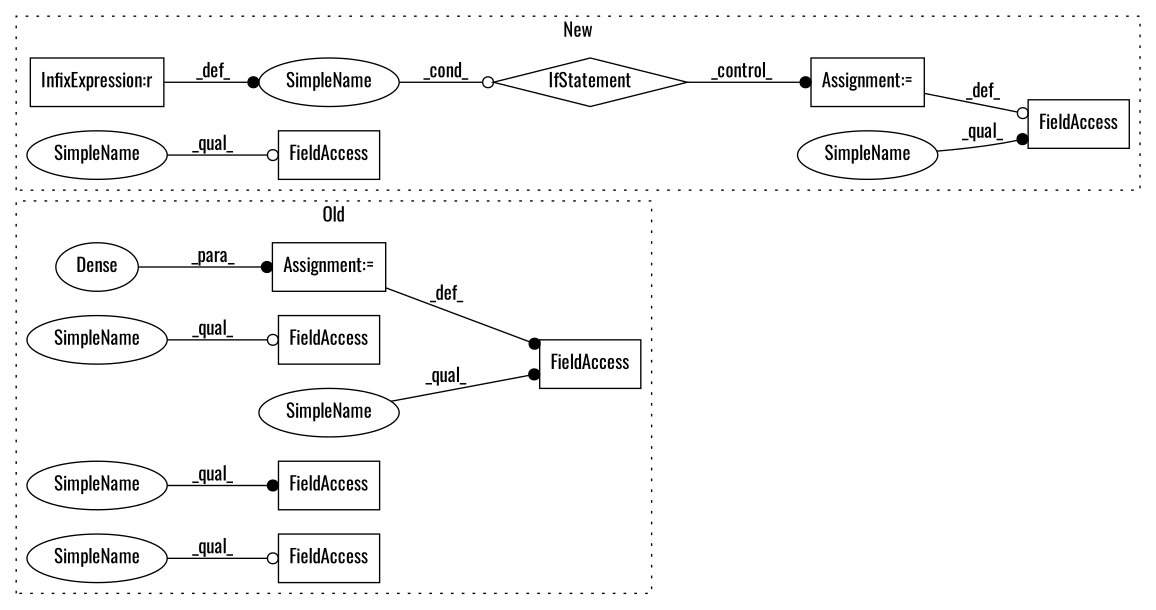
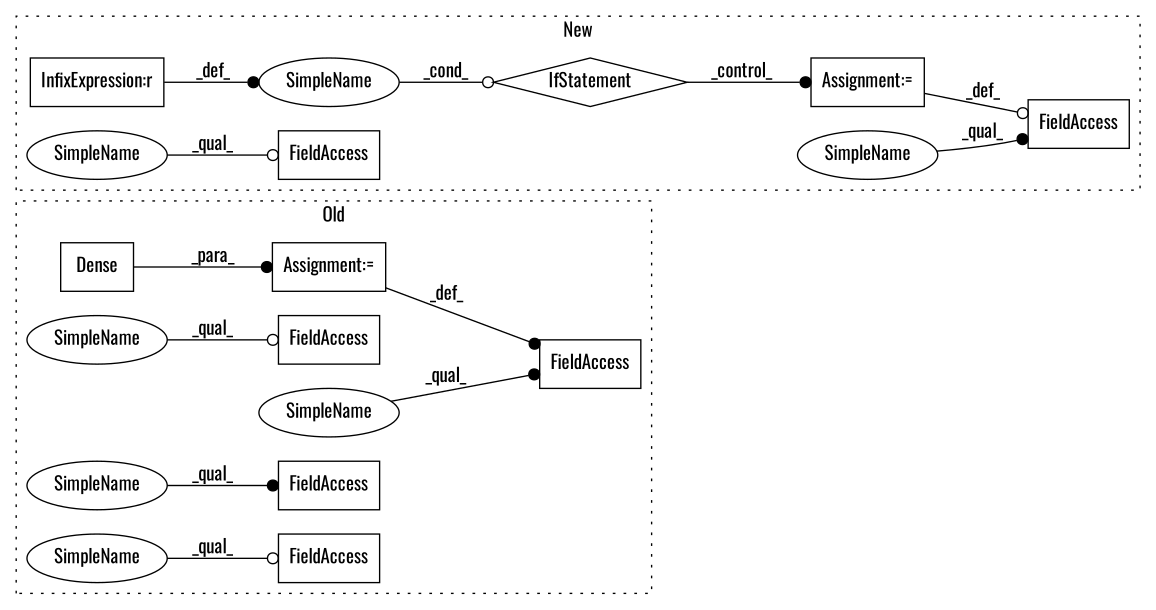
node "Dense": shape ellipse -> box
